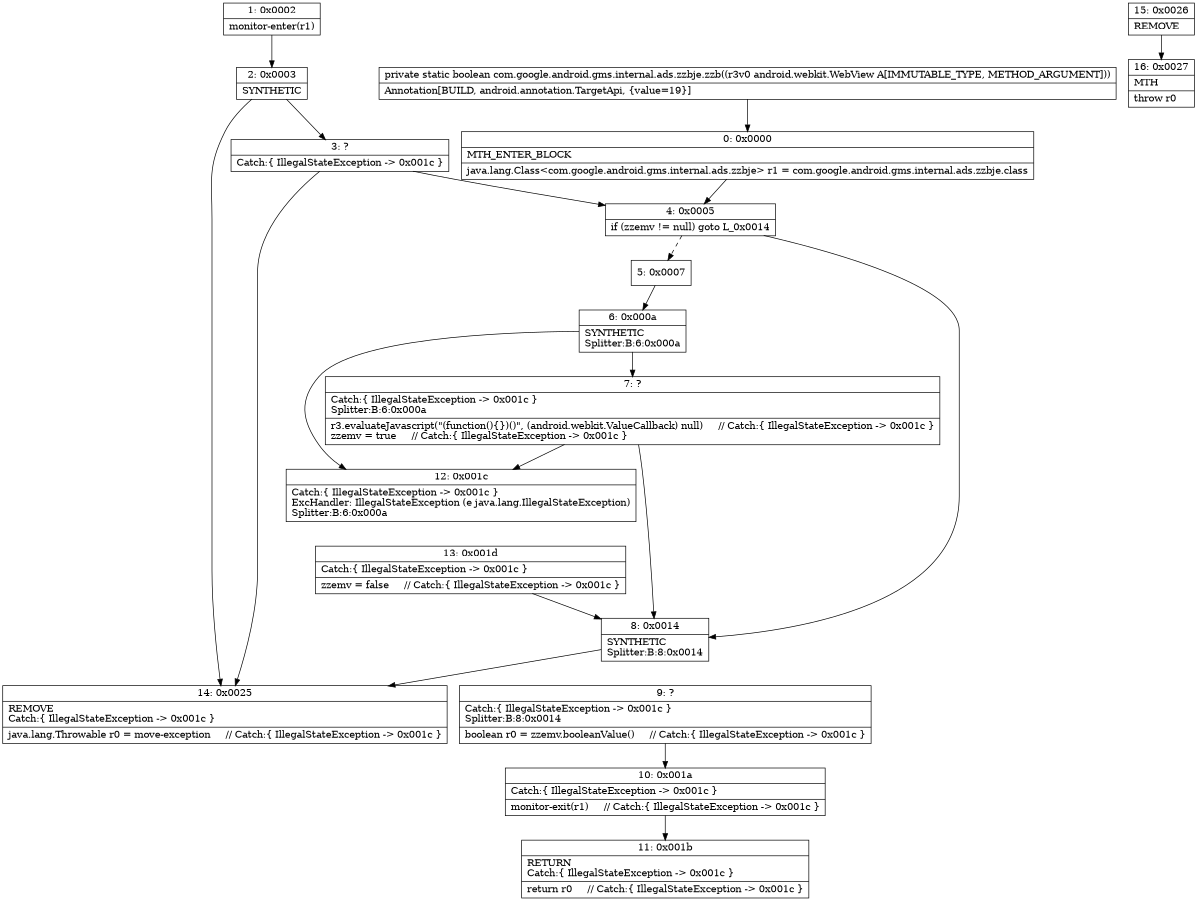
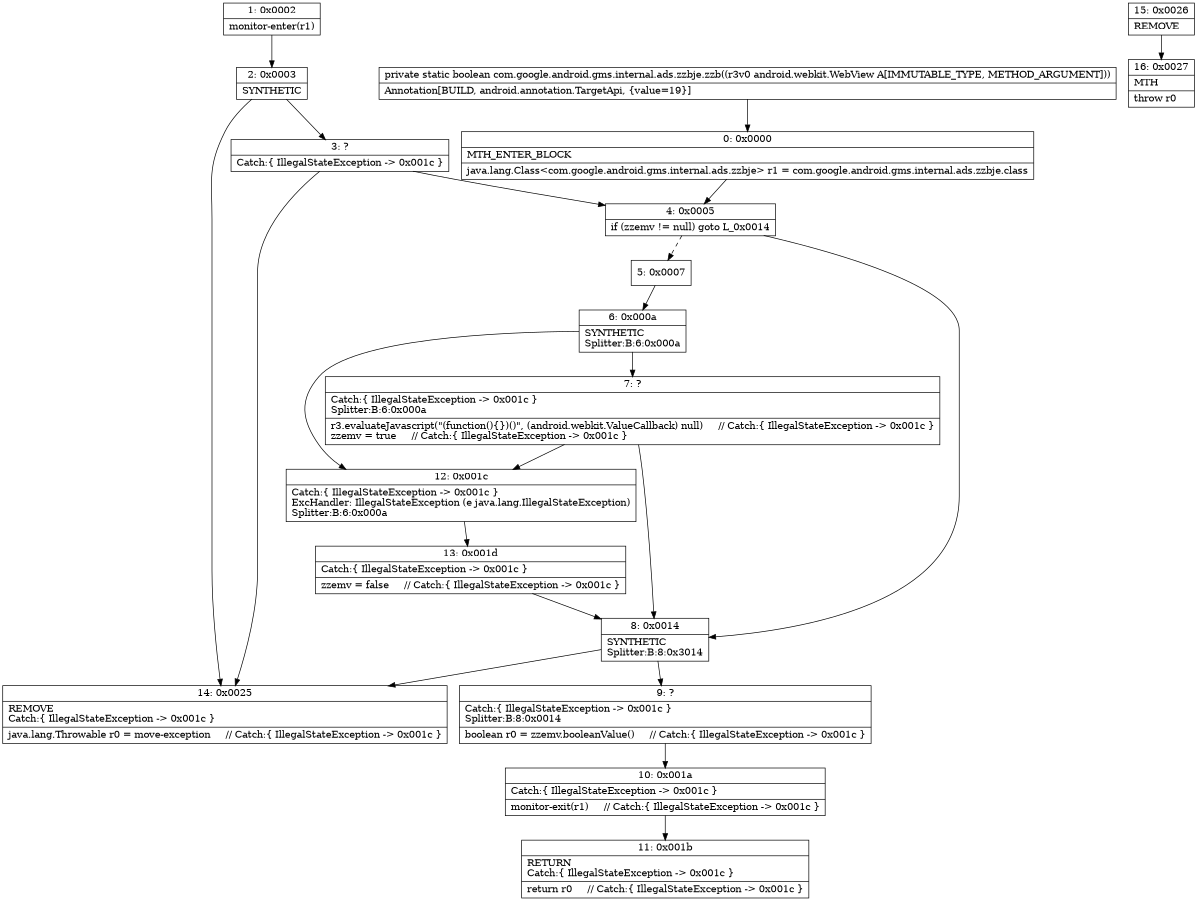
edge "12: 0x001c" -> "13: 0x001d": added
node "8: 0x0014": text "Splitter:B:8:0x0014" -> "Splitter:B:8:0x3014"
edge "8: 0x0014" -> "9: ?": added
